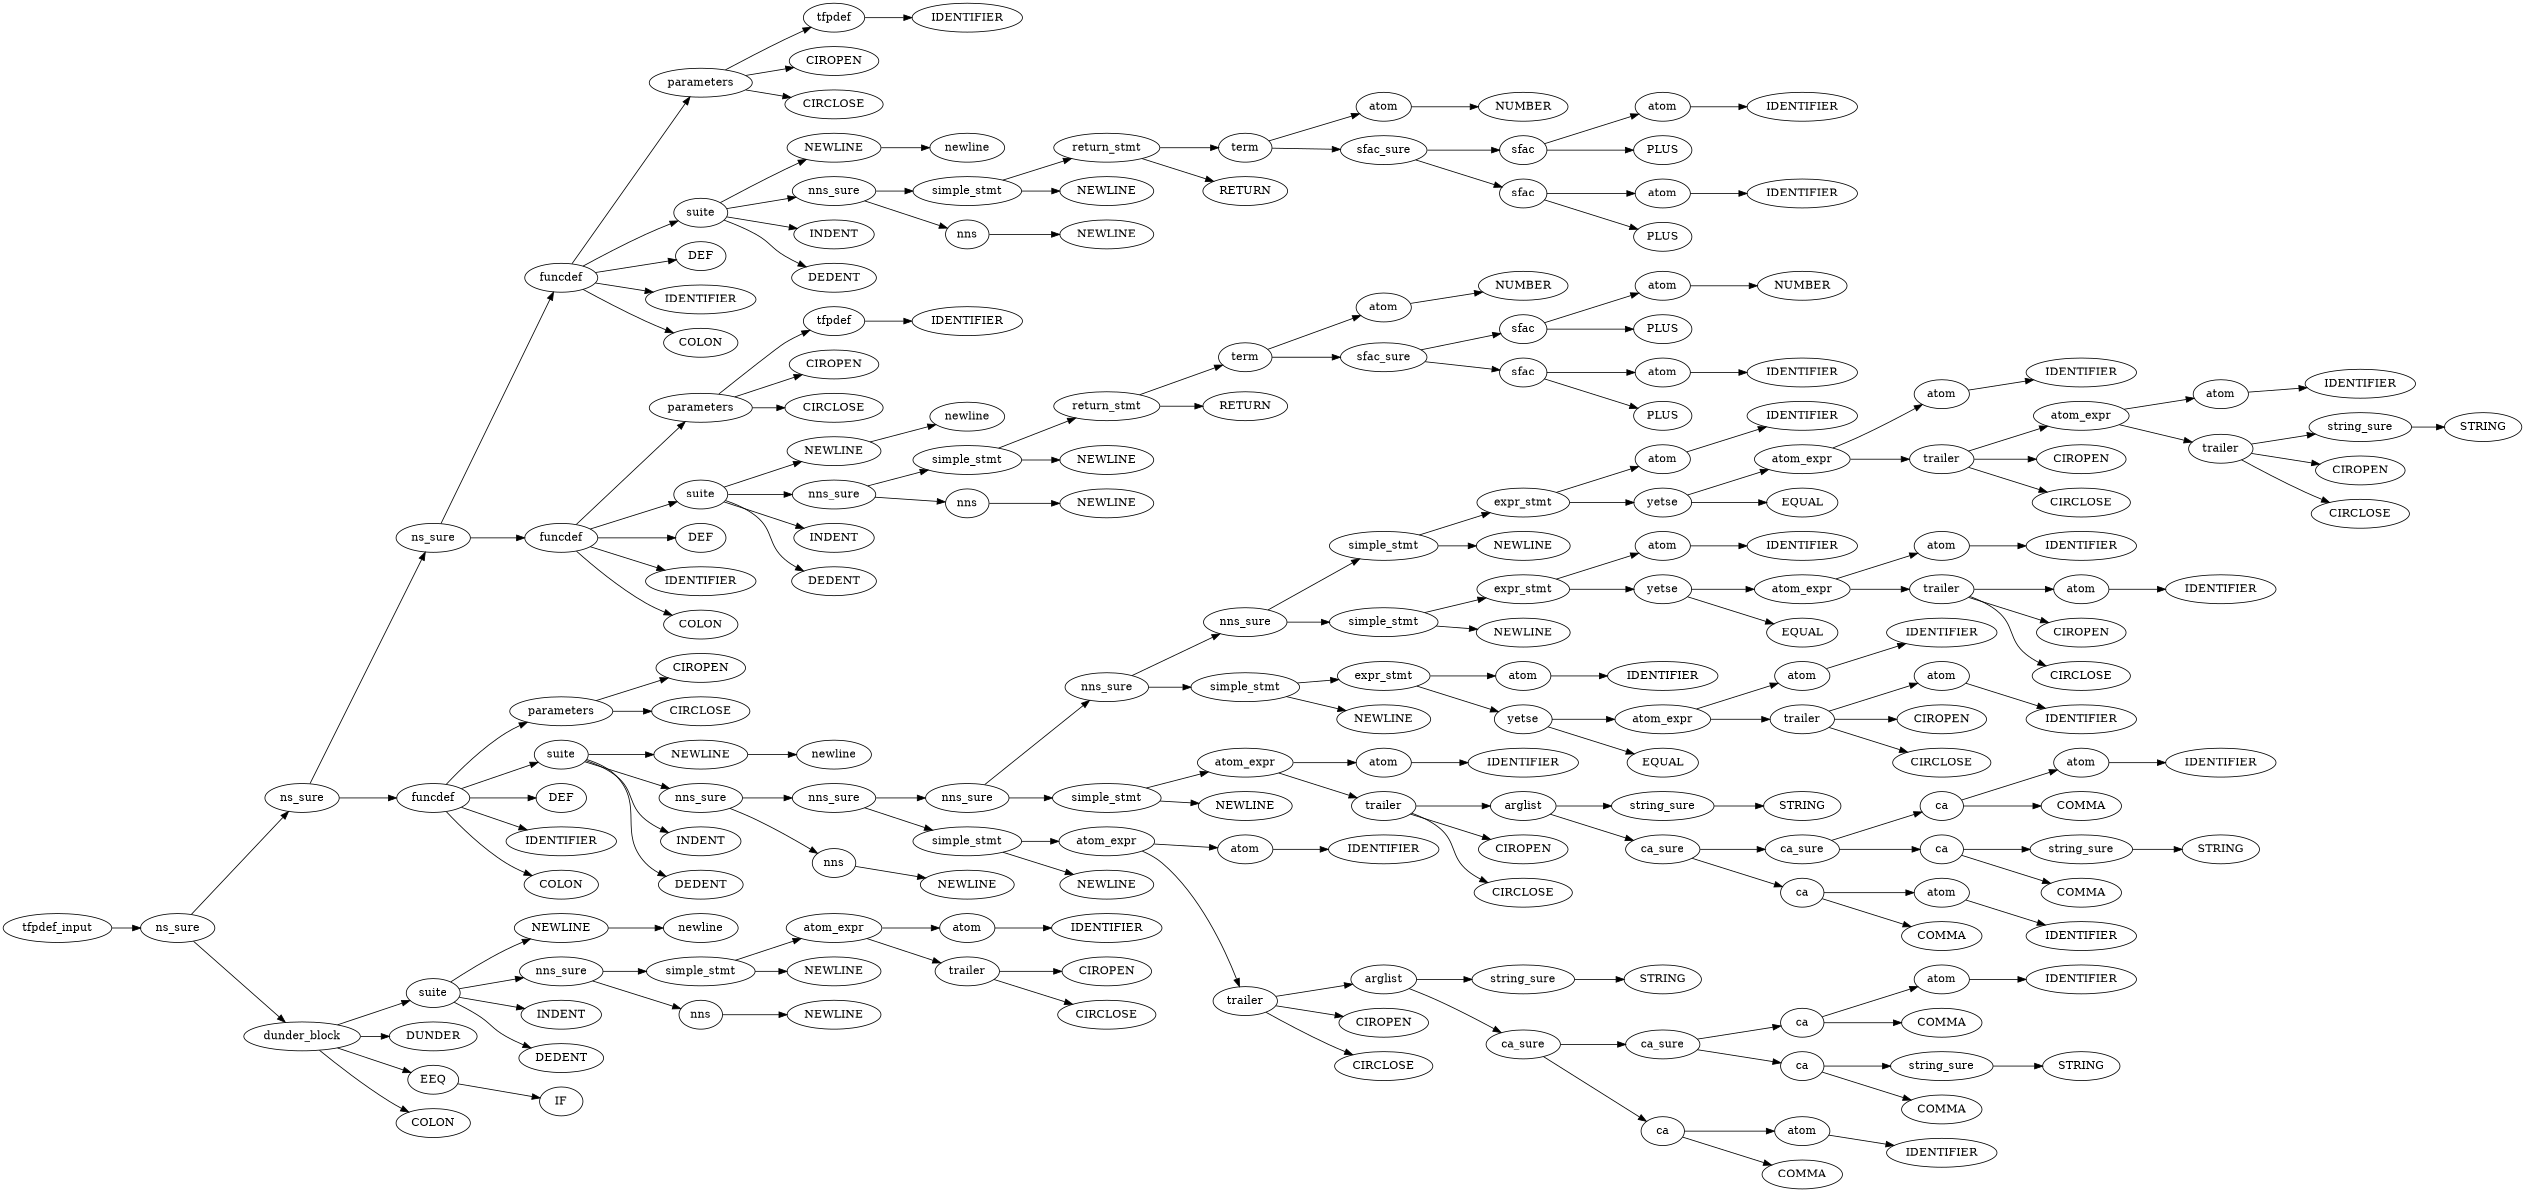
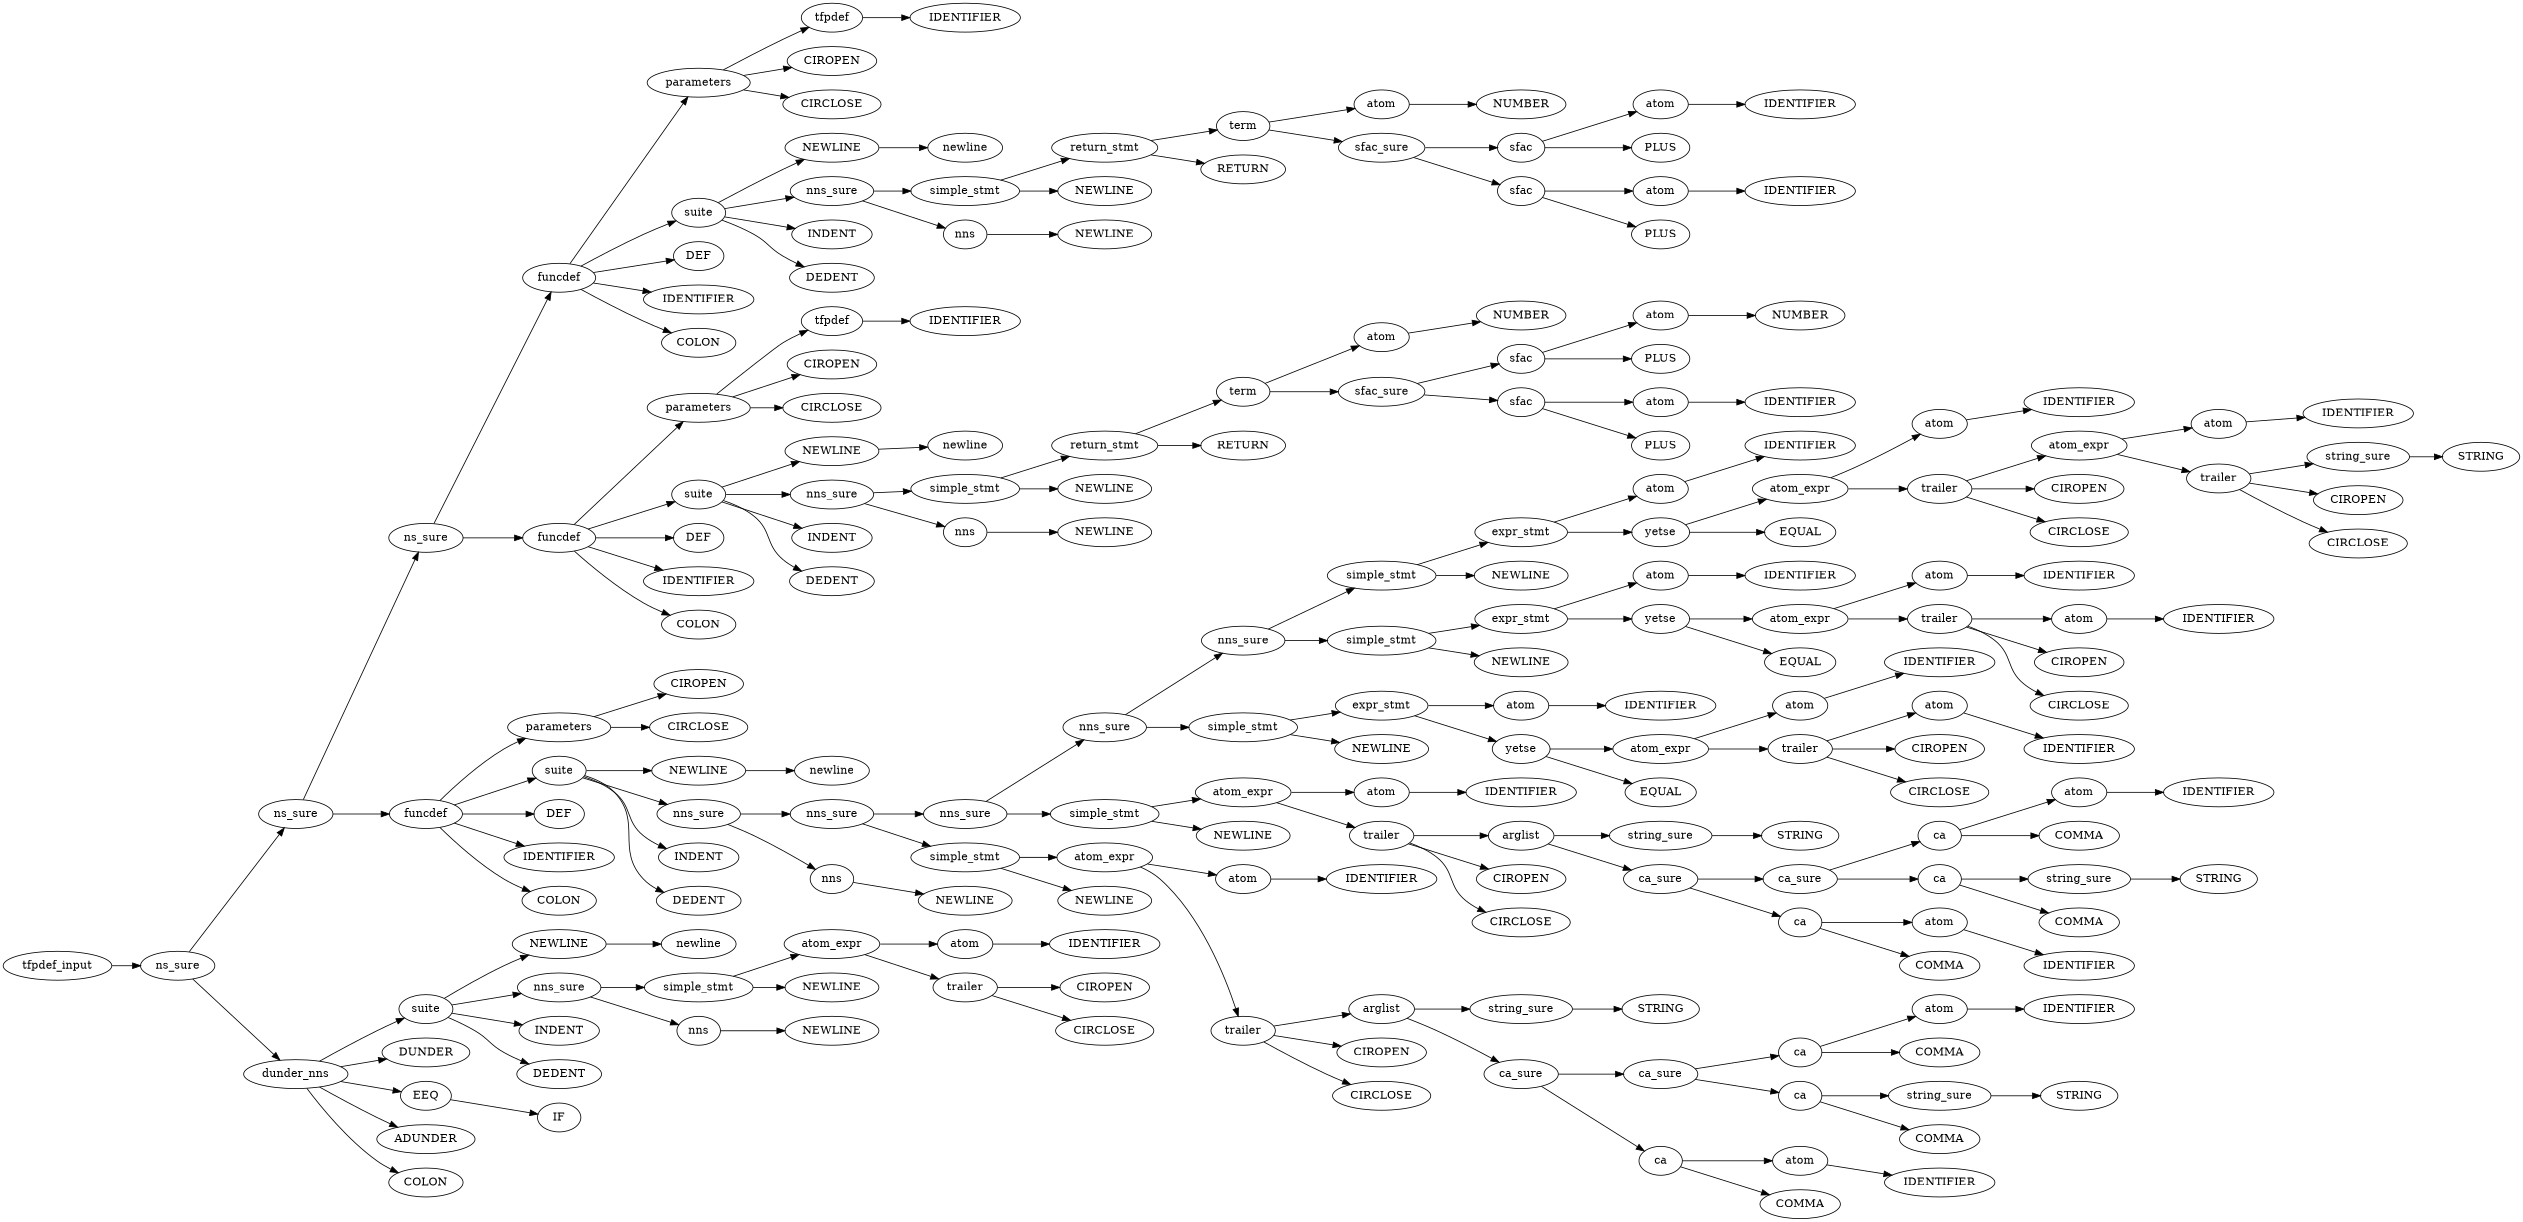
node "dunder_block": label "dunder_block" -> "dunder_nns"
node "ADUNDER": added
